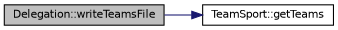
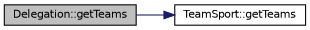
node "Delegation::writeTeamsFile": label "Delegation::writeTeamsFile" -> "Delegation::getTeams"
